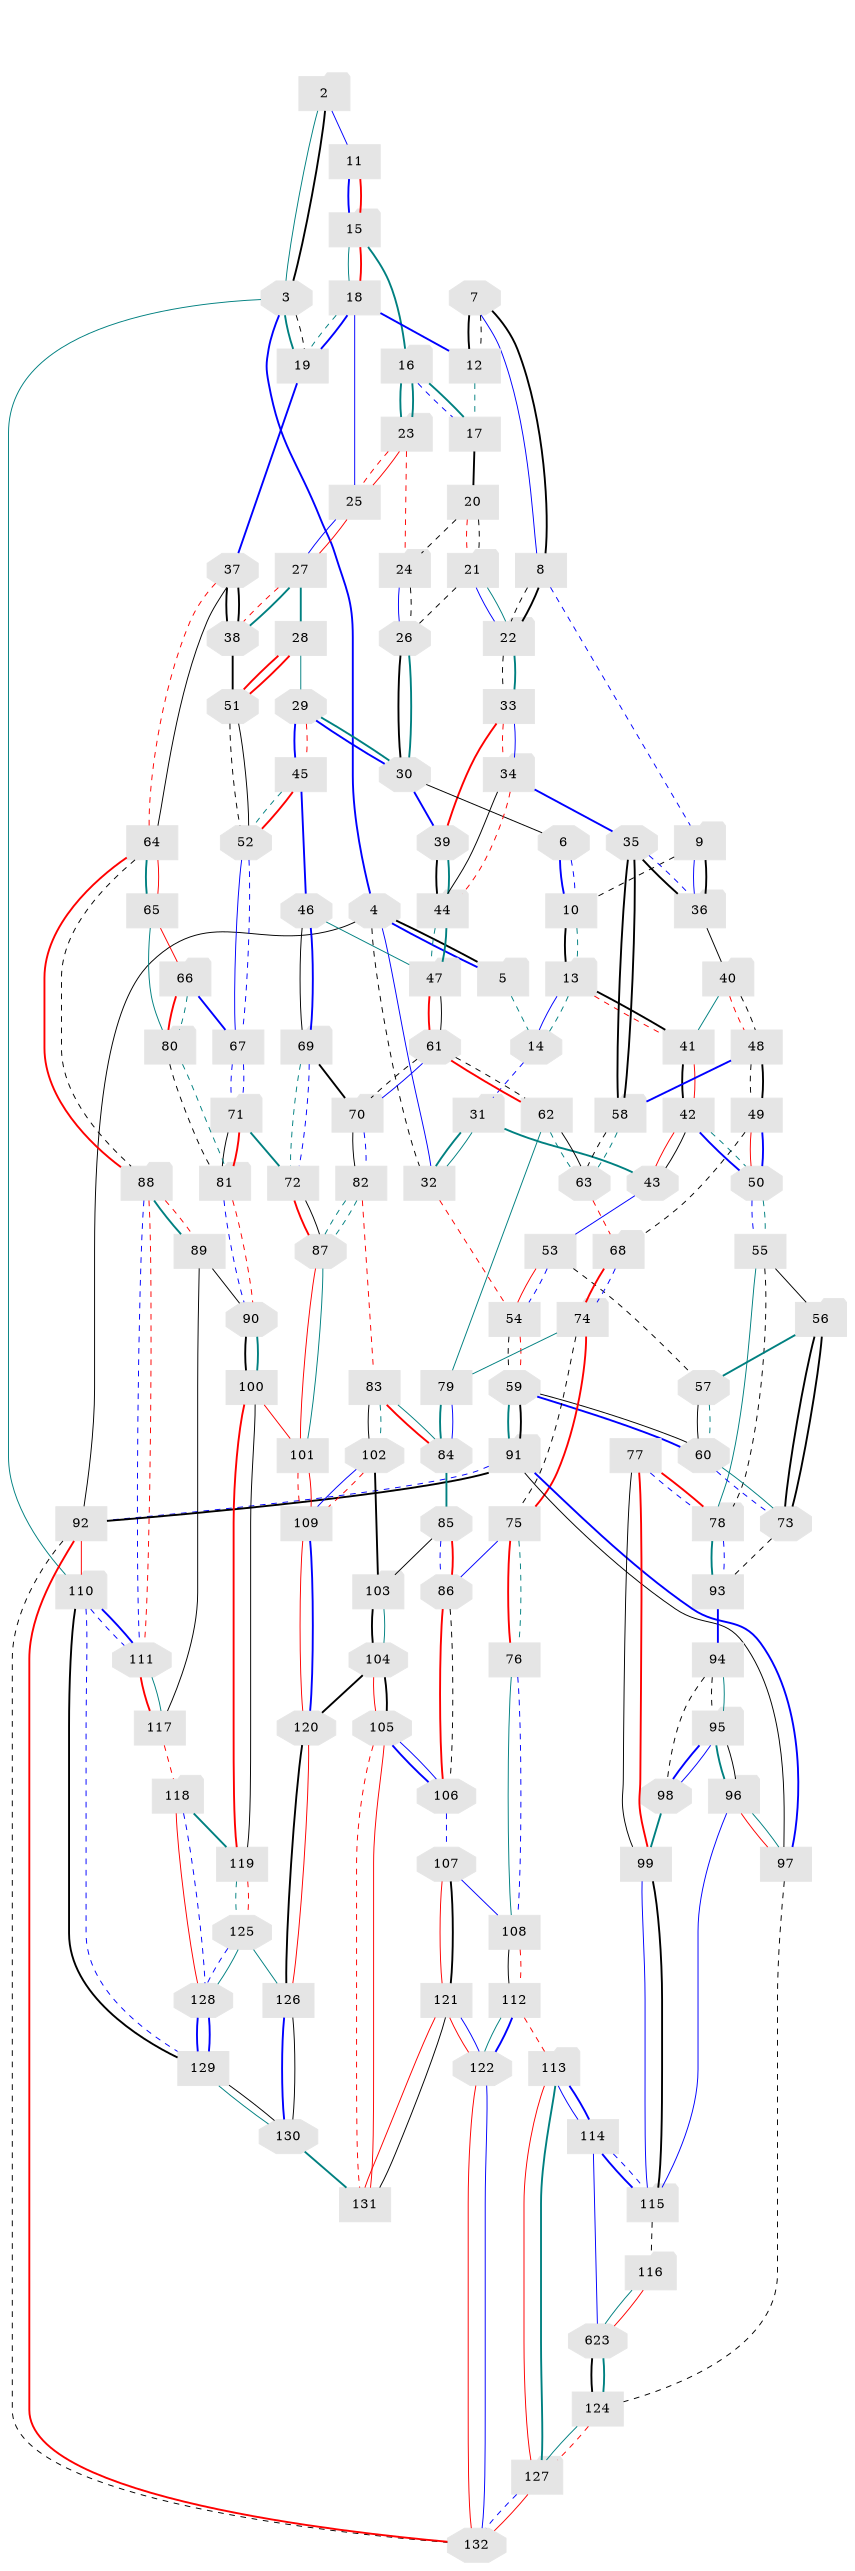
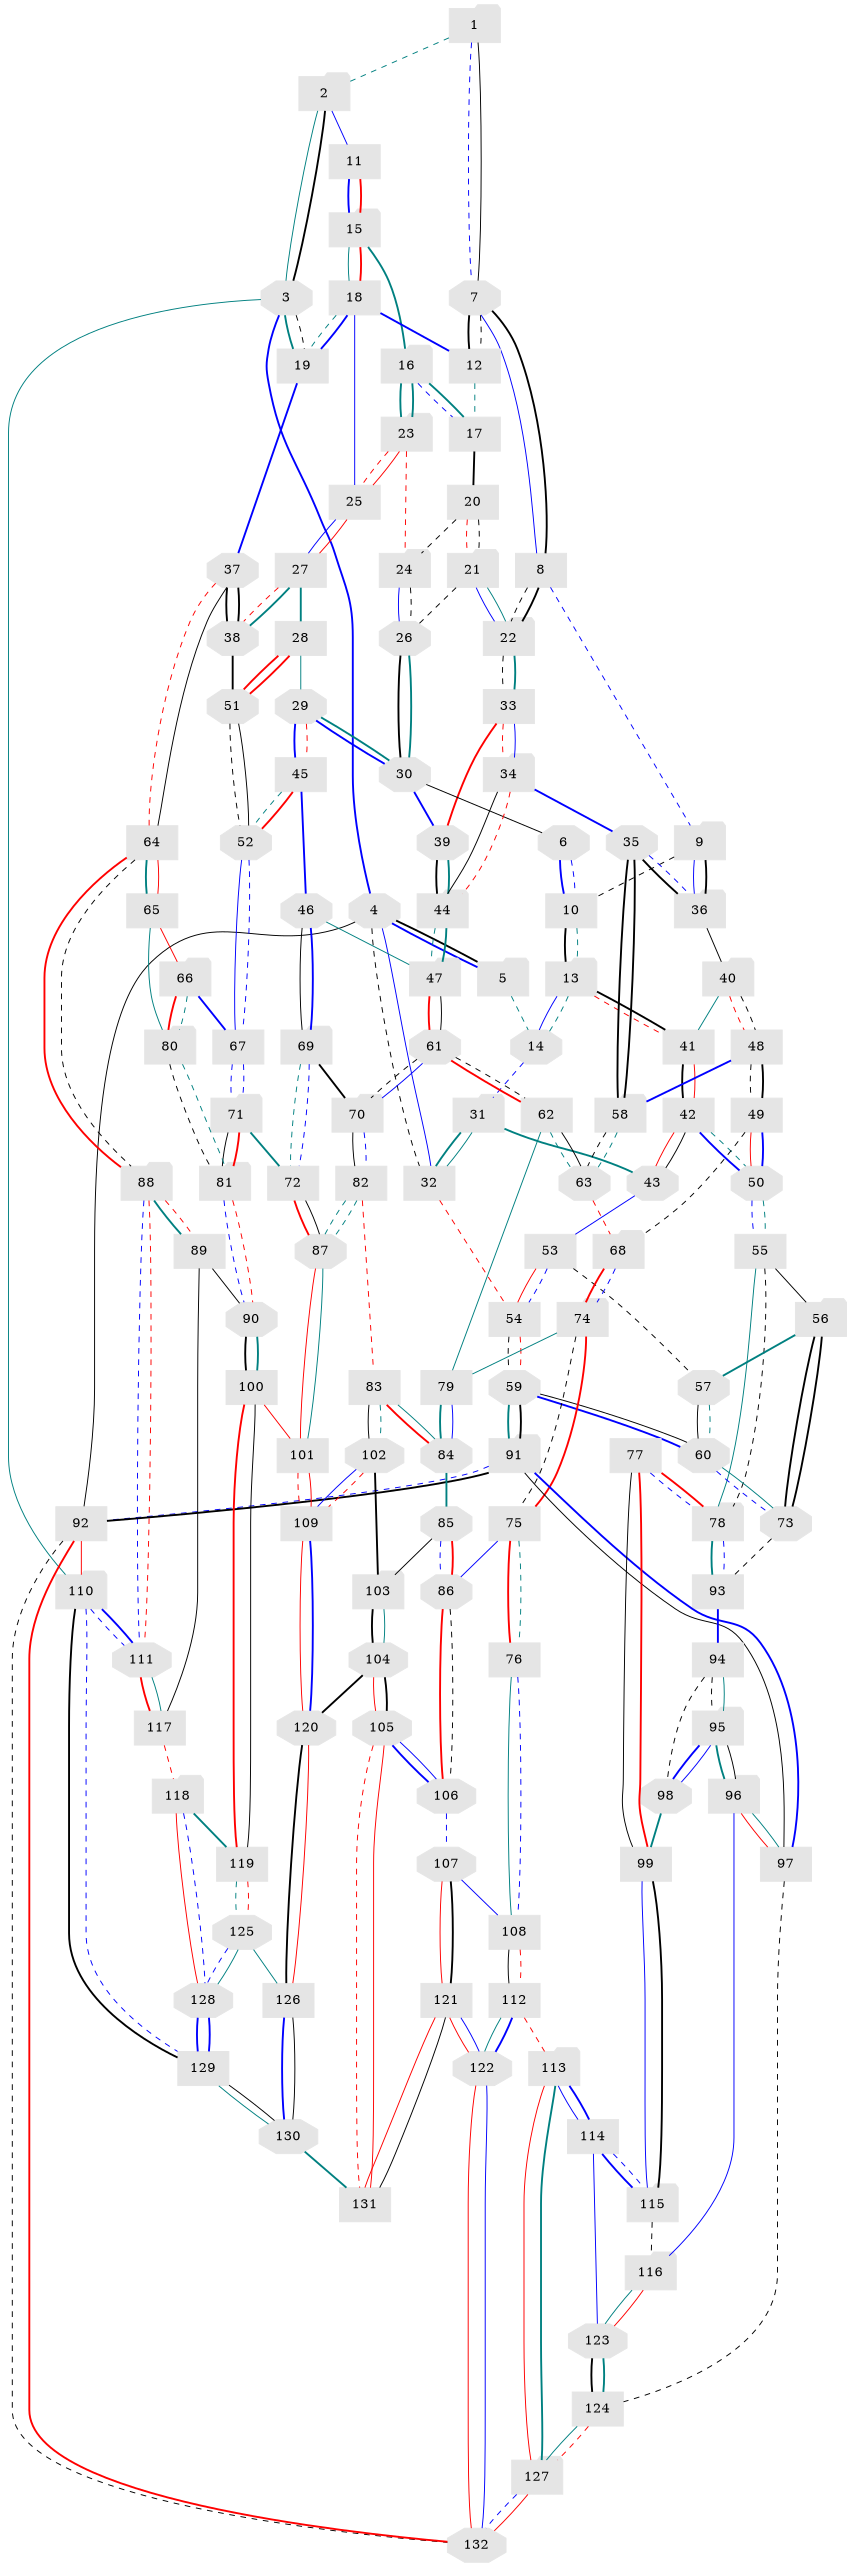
node "1": added
edge "96" -- "115": now "96" -- "116"
node "623": label "623" -> "123"
